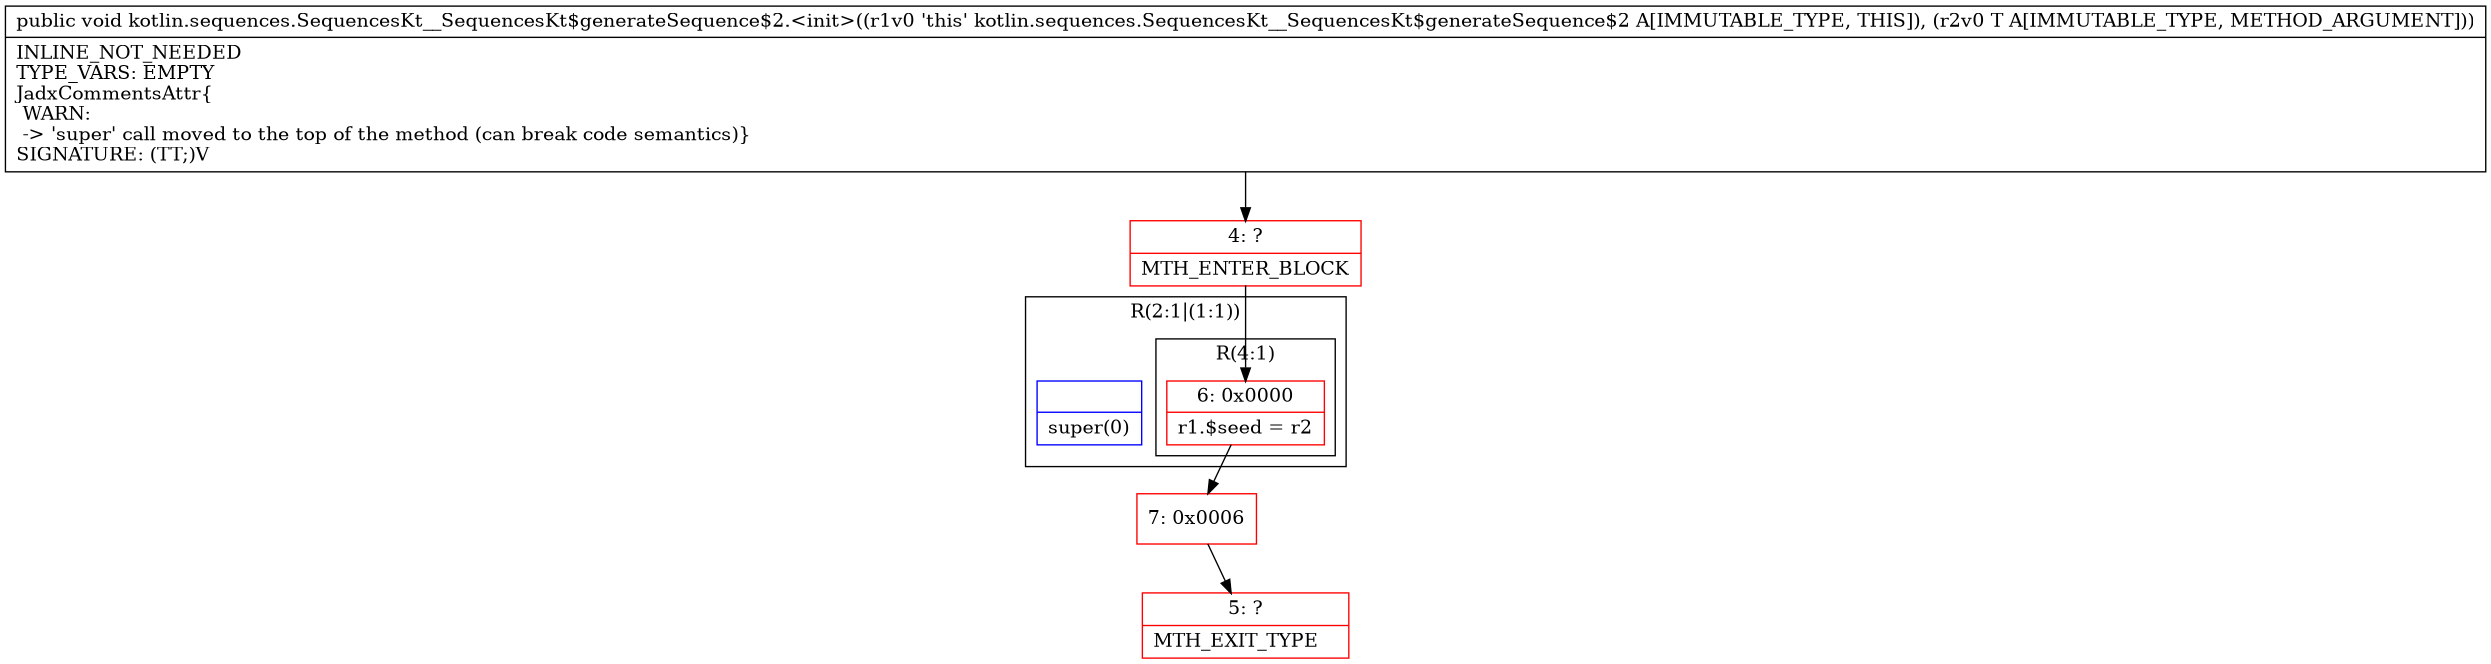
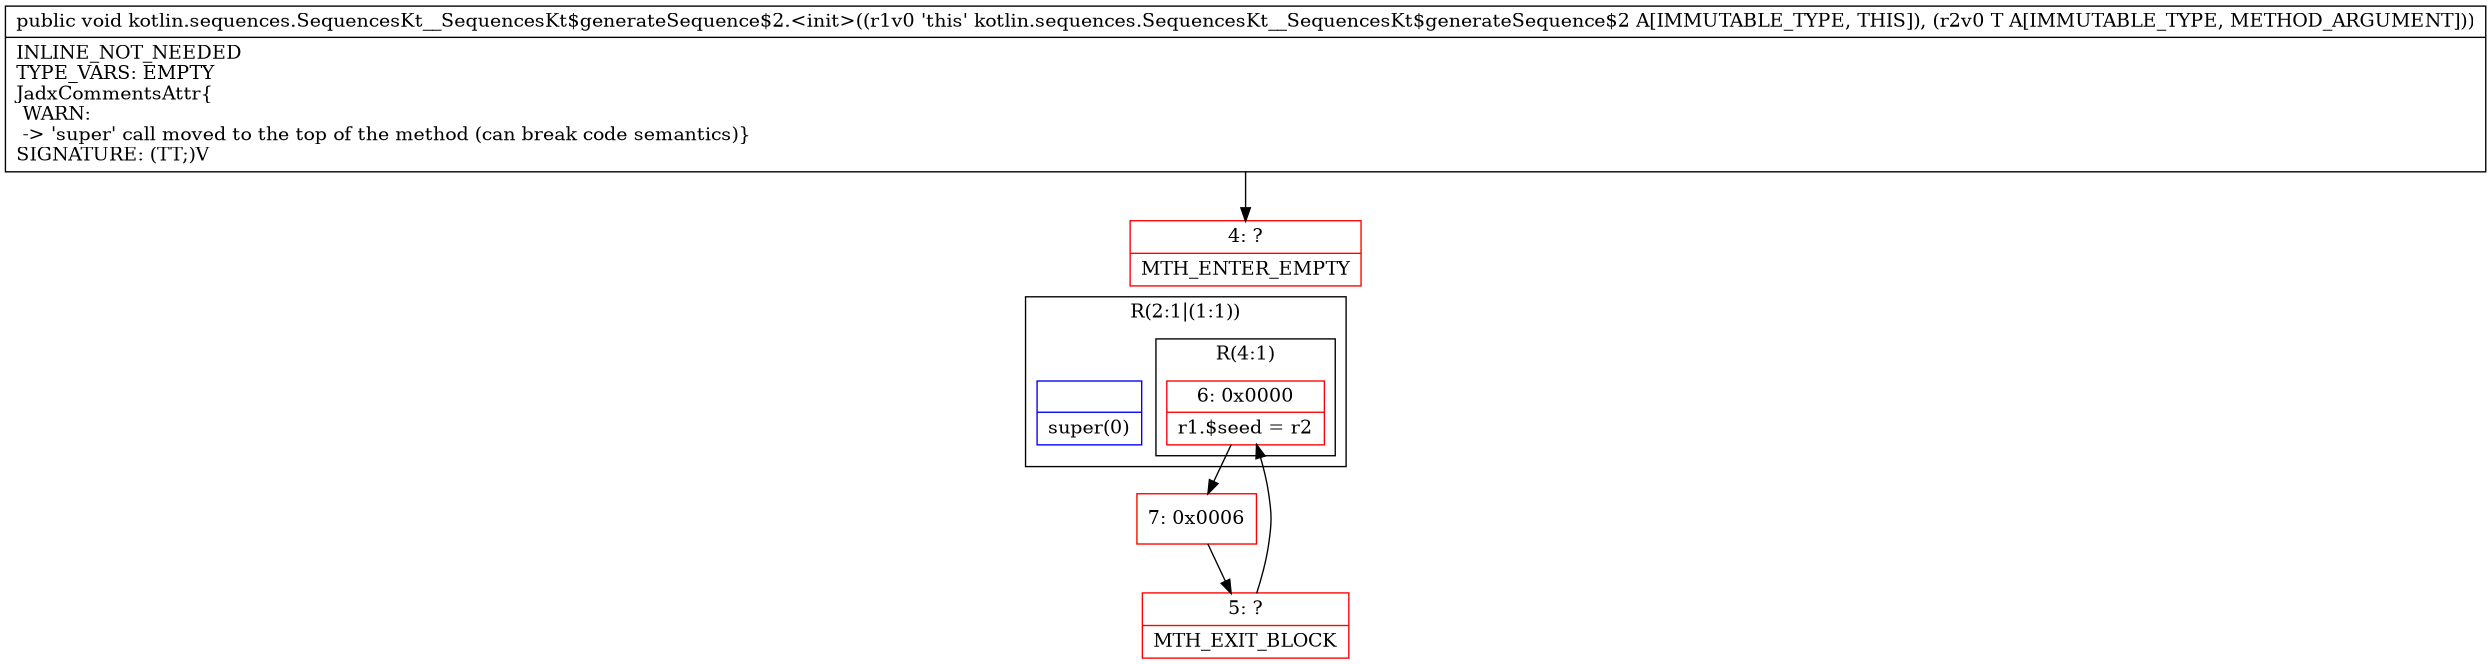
node "4: ?": text "MTH_ENTER_BLOCK" -> "MTH_ENTER_EMPTY"
edge "4: ?" -> "6: 0x0000": now "5: ?" -> "6: 0x0000"
node "5: ?": text "MTH_EXIT_TYPE" -> "MTH_EXIT_BLOCK"
